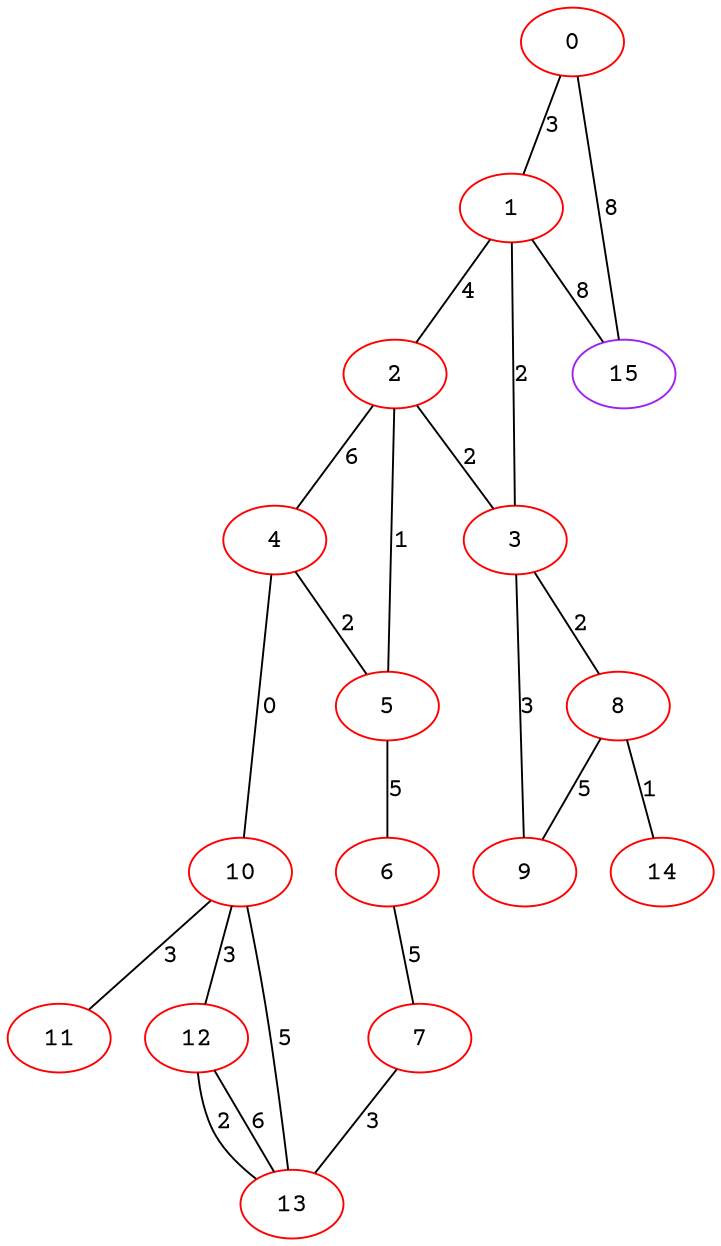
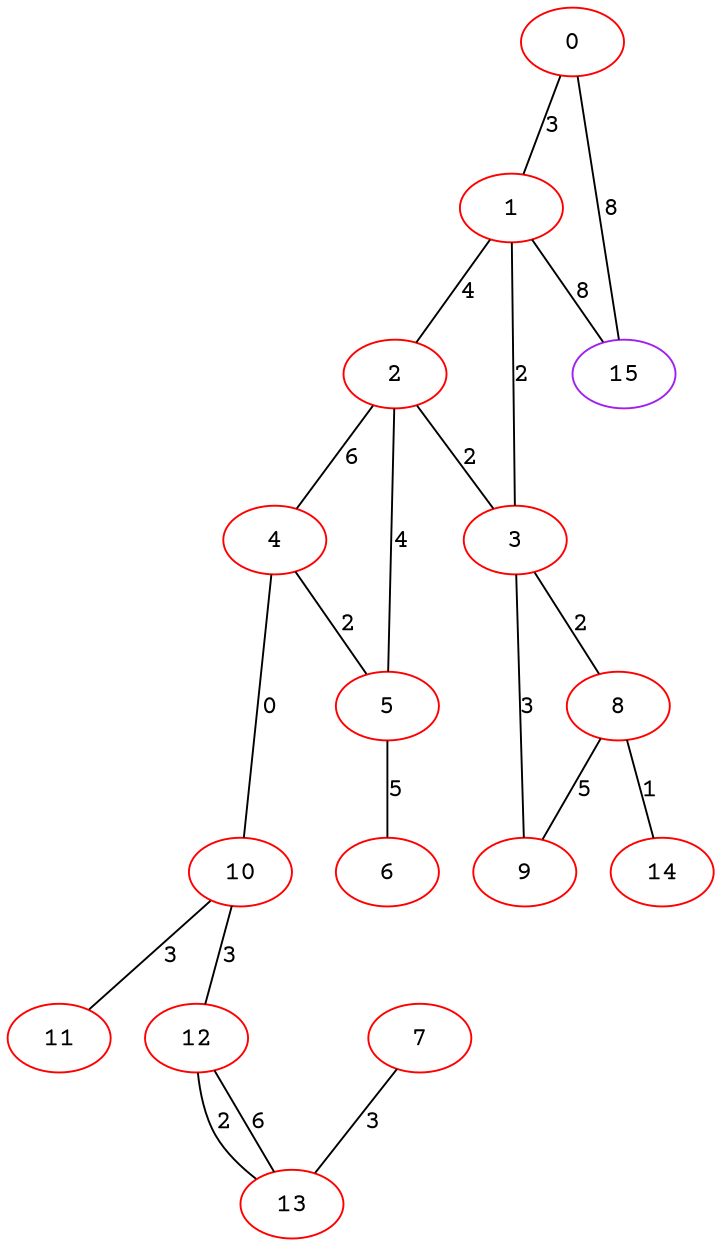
edge "2" -- "5": label "1" -> "4"
edge "6" -- "7": removed, label "5"
edge "10" -- "13": removed, label "5"
